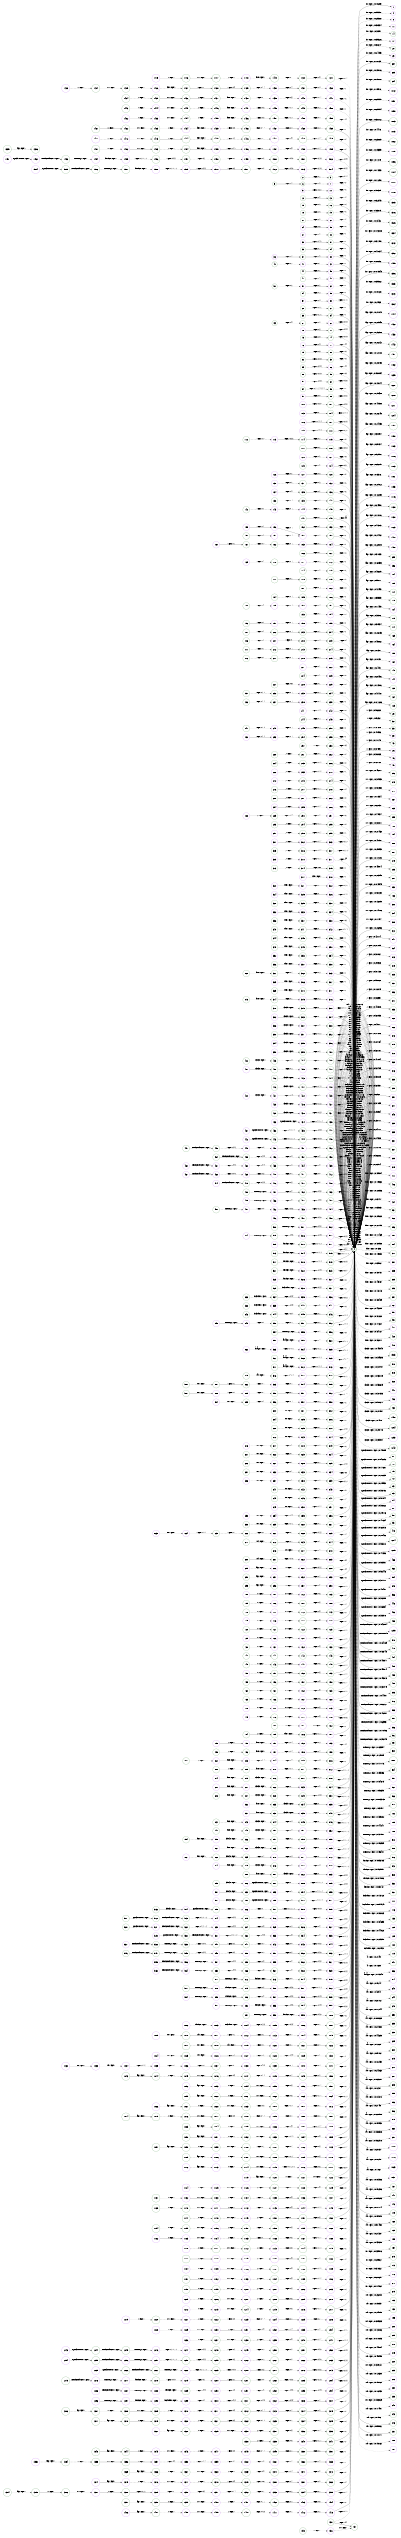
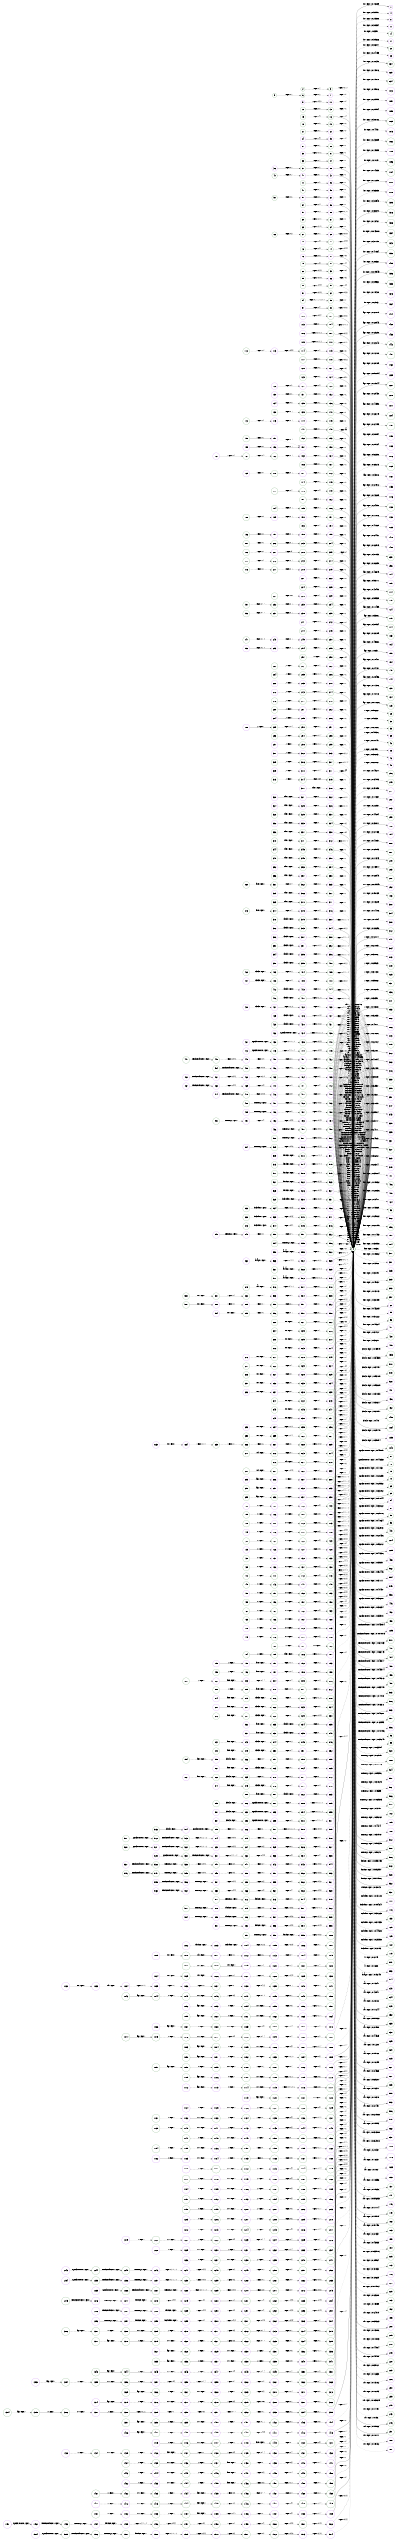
node "1337": added
edge "738" -> "737": reversed
